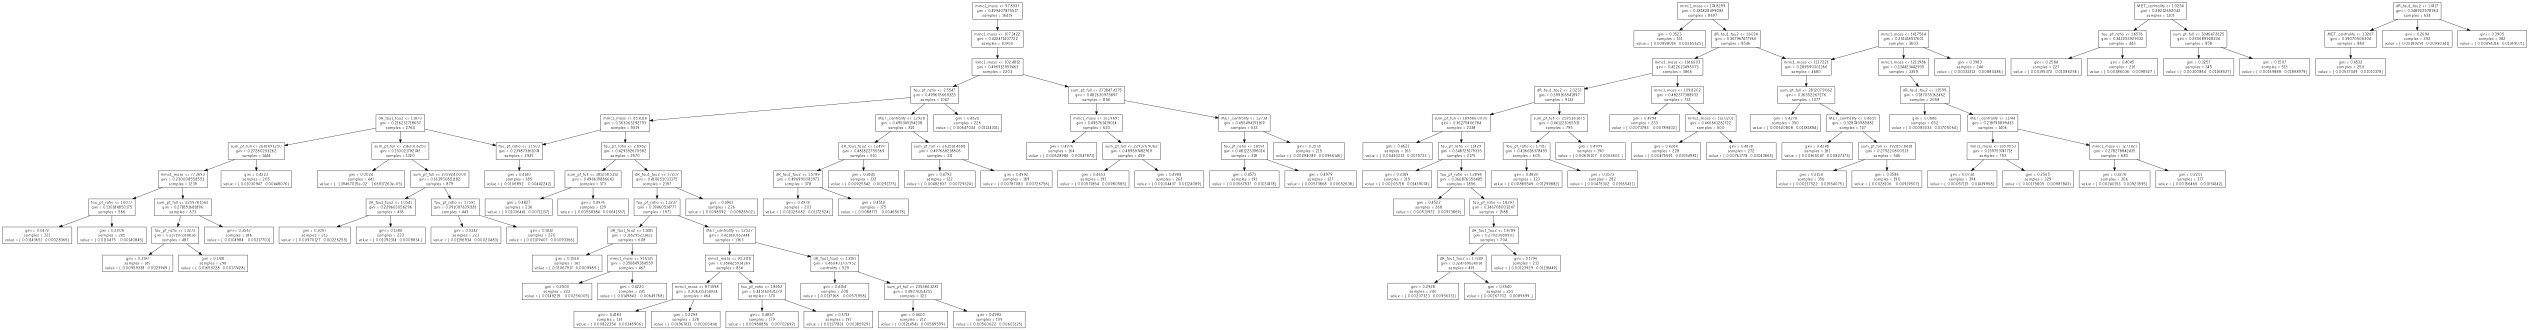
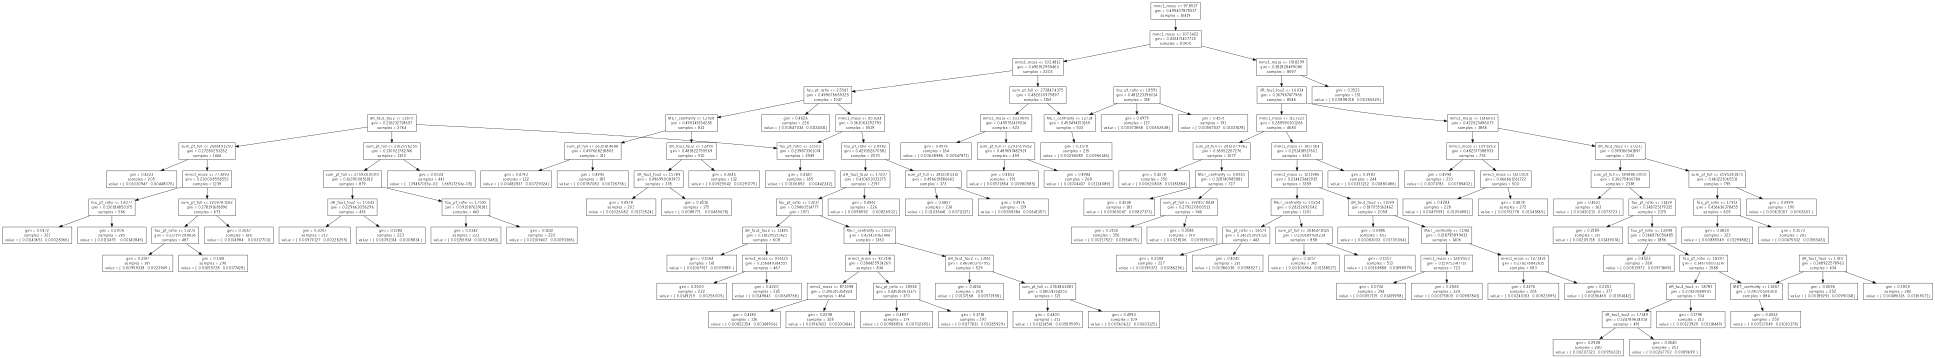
edge "mmc1_mass <= 107.3422 gini = 0.432471407722 samples = 10900" -> "mmc1_mass <= 174.8299 gini = 0.381828499086 samples = 8697": added
edge "mmc1_mass <= 141.7564 gini = 0.251418517601 samples = 3603" -> "mmc1_mass <= 113.7221 gini = 0.289590301266 samples = 4680": reversed
node "dR_tau1_tau2 <= 2.0233 gini = 0.399166541897 samples = 9133": label "dR_tau1_tau2 <= 2.0233 gini = 0.399166541897 samples = 9133" -> "dR_tau1_tau2 <= 2.0233 gini = 0.399166541897 samples = 3133"
edge "MET_centrality <= 1.2734 gini = 0.455494153169 samples = 533" -> "tau_pt_ratio <= 1.8591 gini = 0.481223396014 samples = 318": reversed
node "mmc1_mass <= 128.9553 gini = 0.159753747718 samples = 753": label "mmc1_mass <= 128.9553 gini = 0.159753747718 samples = 753" -> "mmc1_mass <= 128.9553 gini = 0.159753747718 samples = 723"
edge "mmc1_mass <= 121.1986 gini = 0.234423442935 samples = 3359" -> "MET_centrality <= 1.0254 gini = 0.28212692042 samples = 1301": added
node "tau_pt_ratio <= 1.3237 gini = 0.39460514777 samples = 1971": label "tau_pt_ratio <= 1.3237 gini = 0.39460514777 samples = 1971" -> "tau_pt_ratio <= 1.3237 gini = 0.39460514777 gini = 1971"
node "dR_tau1_tau2 <= 1.3161 gini = 0.460403707952 centrality = 529": label "dR_tau1_tau2 <= 1.3161 gini = 0.460403707952 centrality = 529" -> "dR_tau1_tau2 <= 1.3161 gini = 0.460403707952 samples = 529"
edge "tau_pt_ratio <= 1.8297 gini = 0.346708003247 samples = 1588" -> "MET_centrality <= 1.3267 gini = 0.39070506304 samples = 884": added
